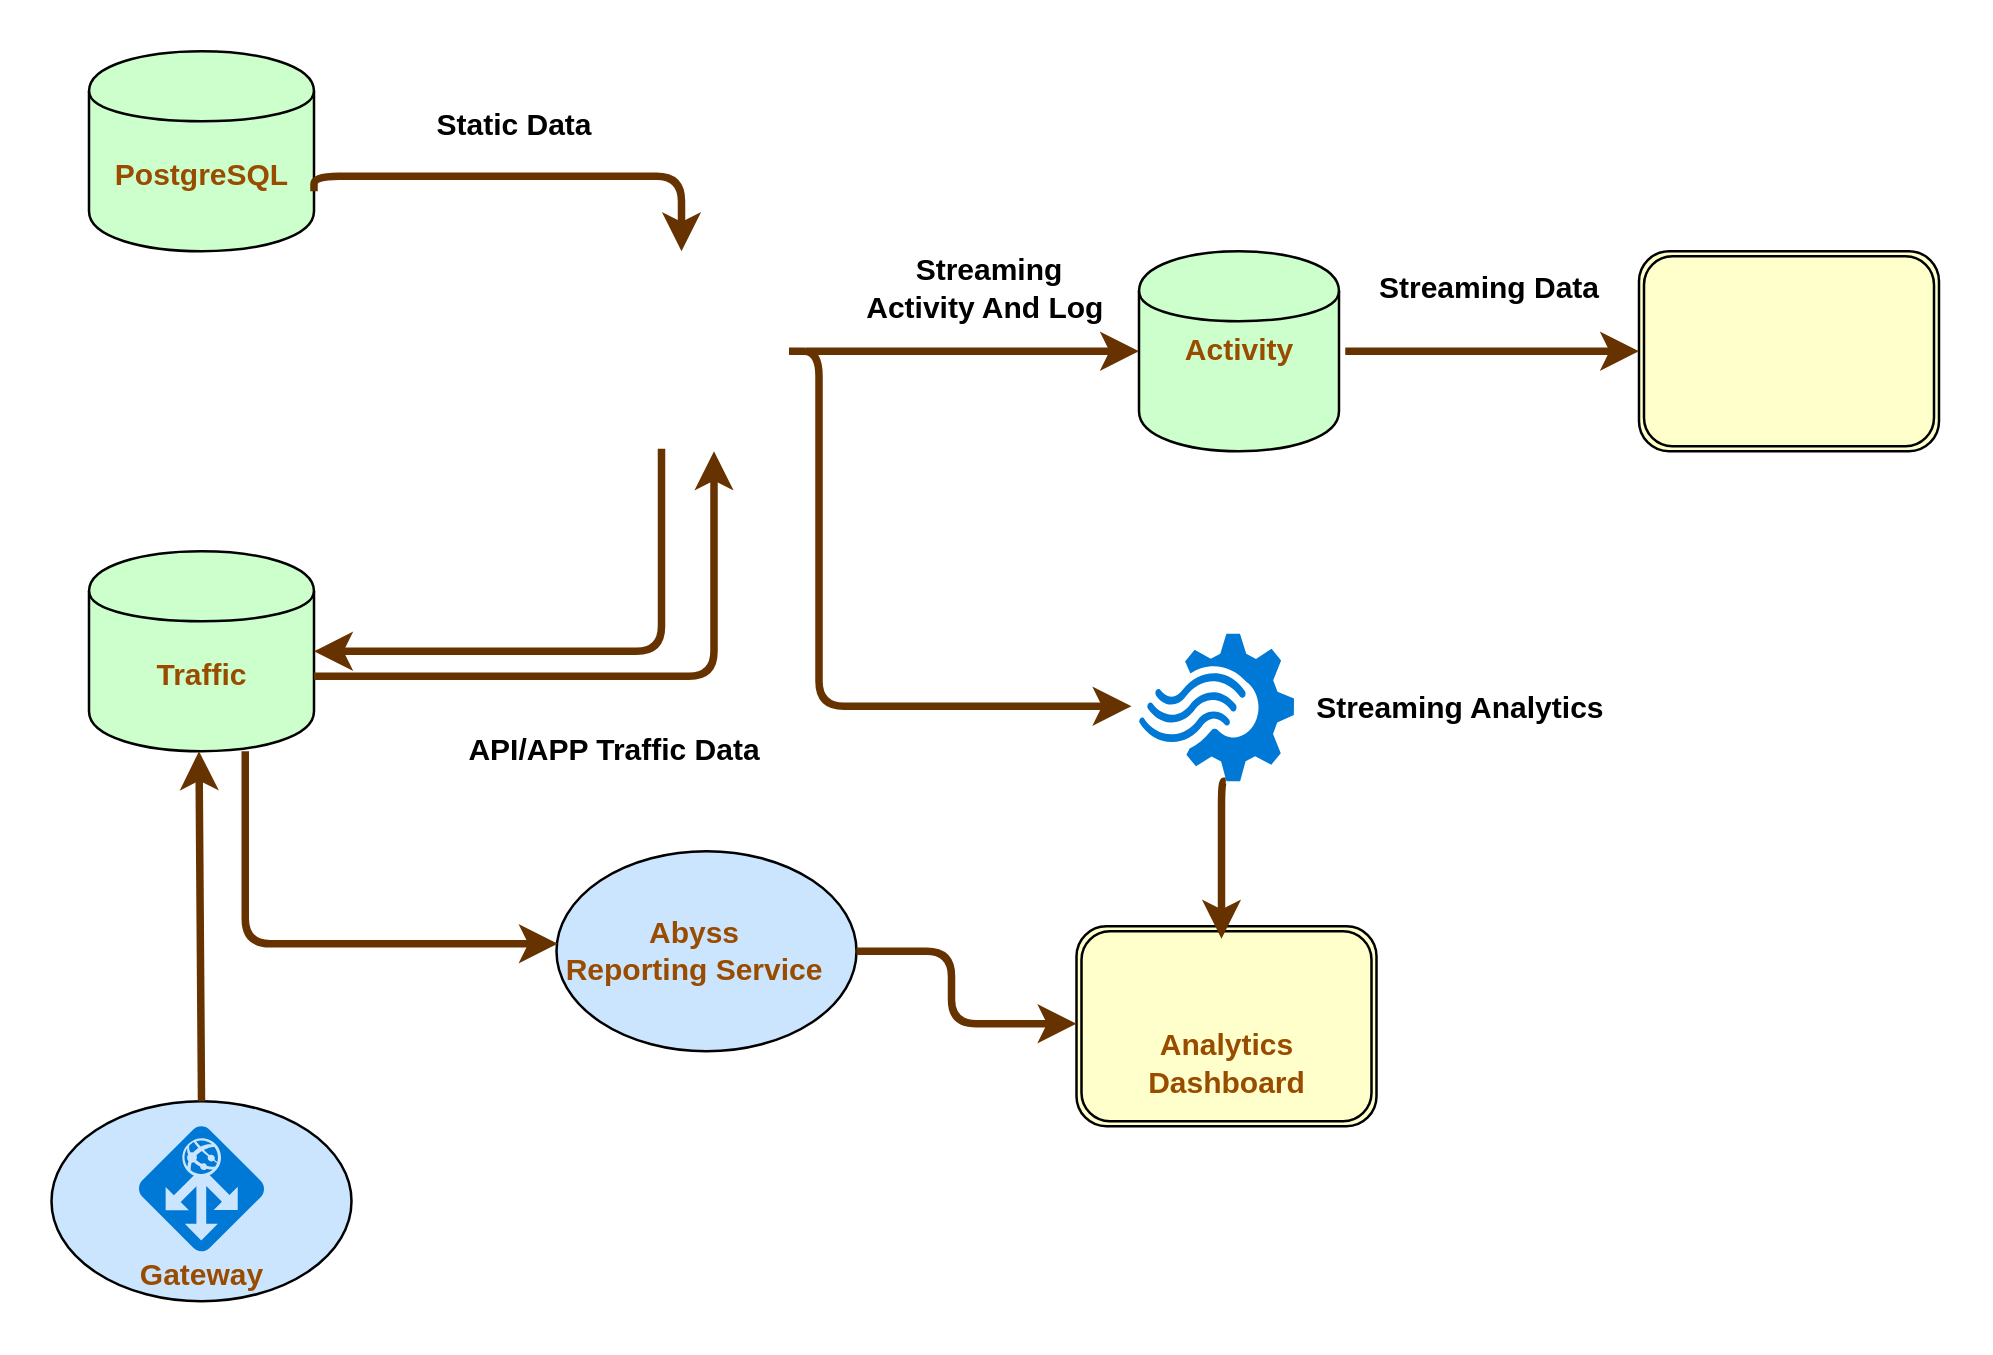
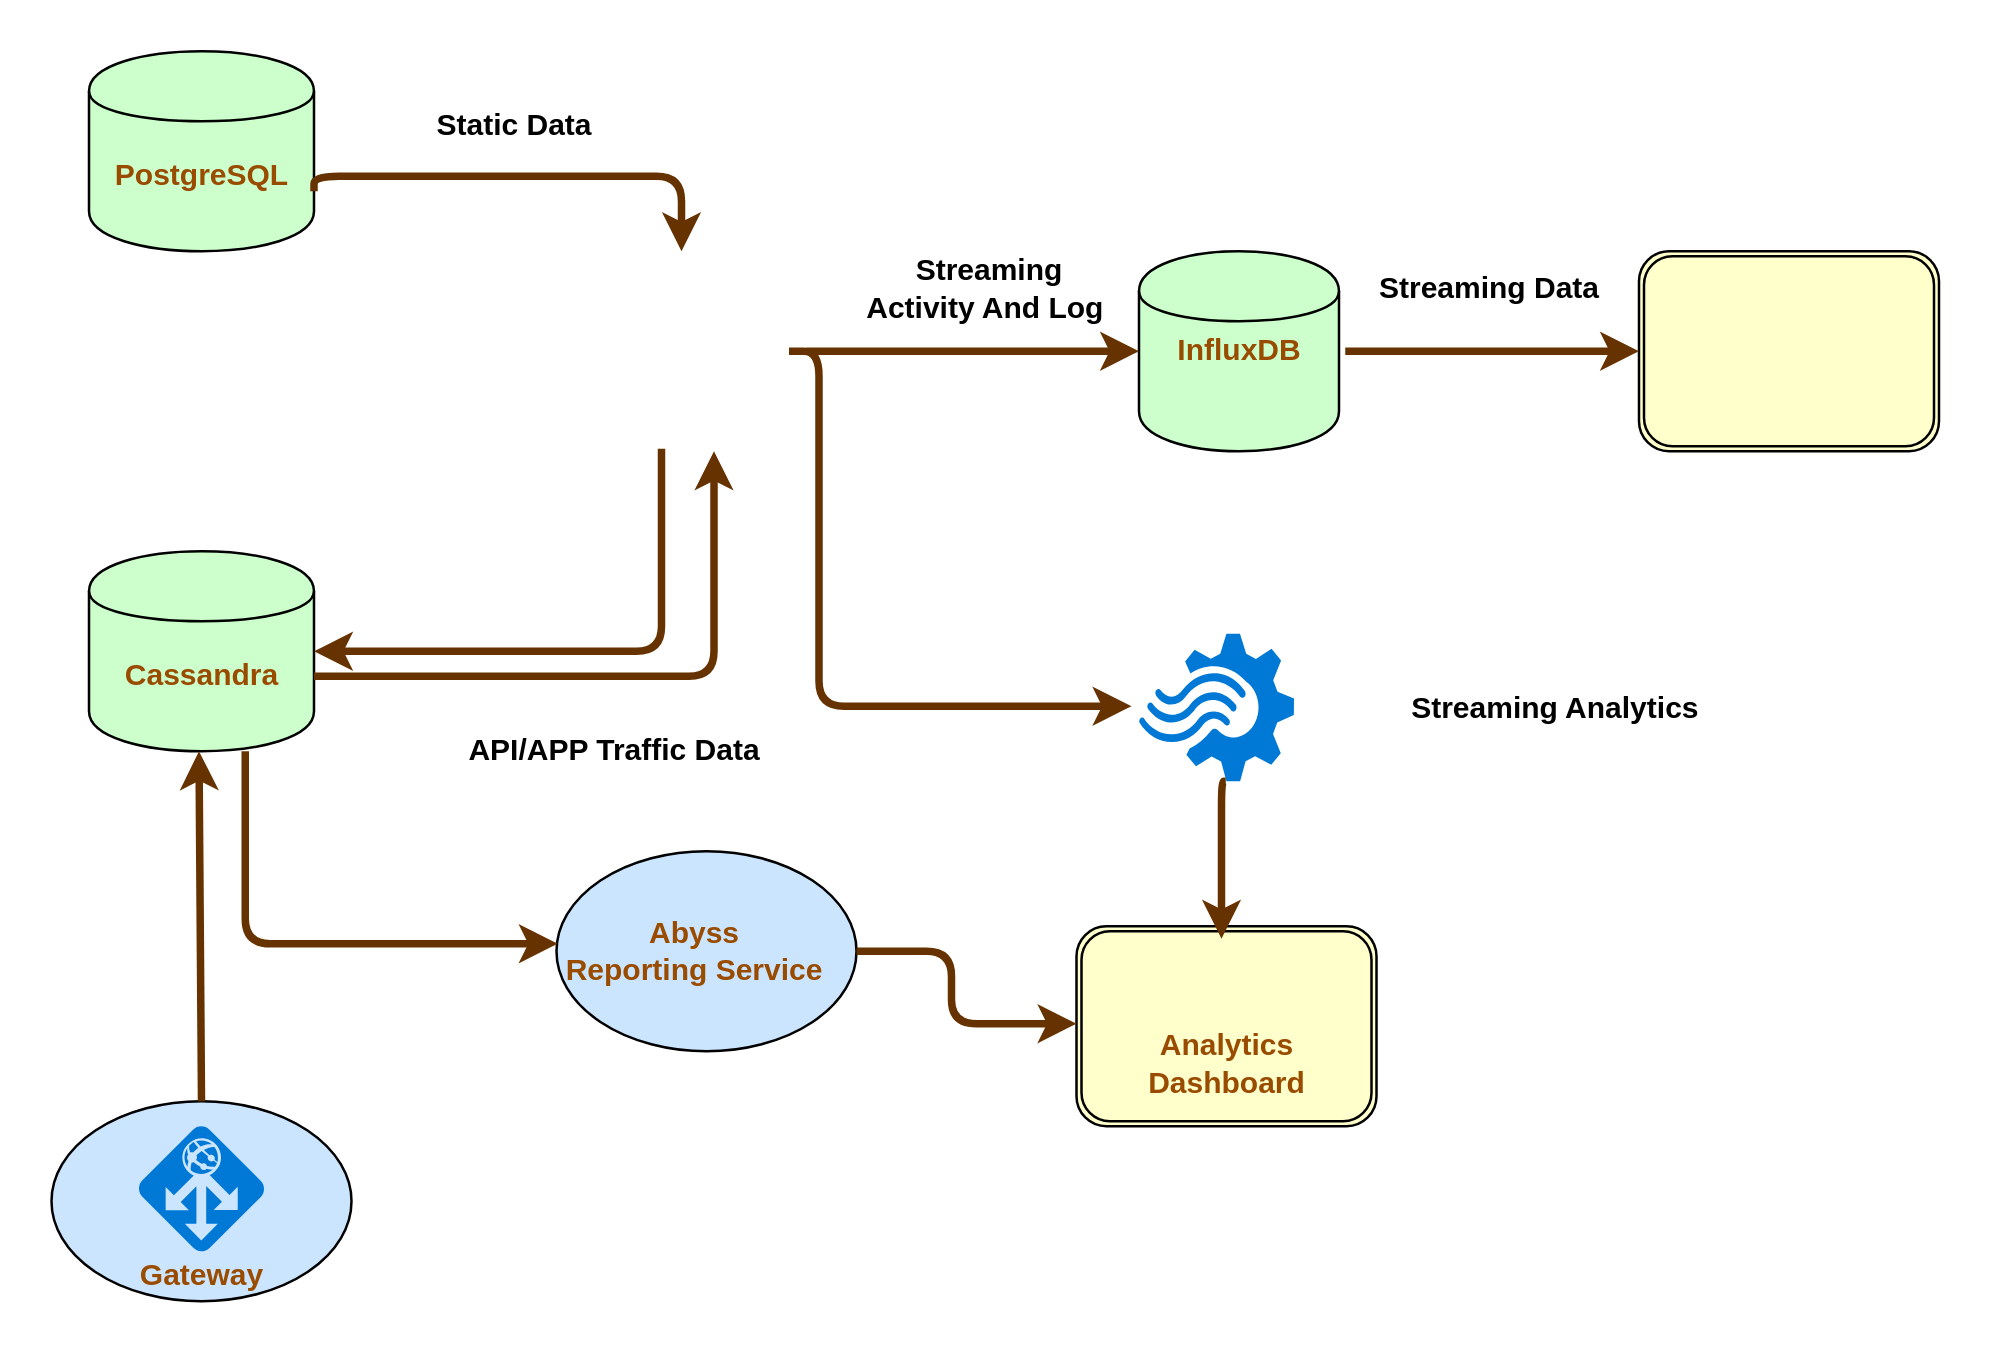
node "Activity": label "Activity" -> "InfluxDB"
node "Traffic": label "Traffic" -> "Cassandra"
node "Streaming Analytics": size 300x50 -> 488x50
